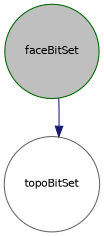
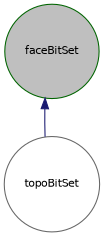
edge "faceBitSet" -> "topoBitSet": reversed
